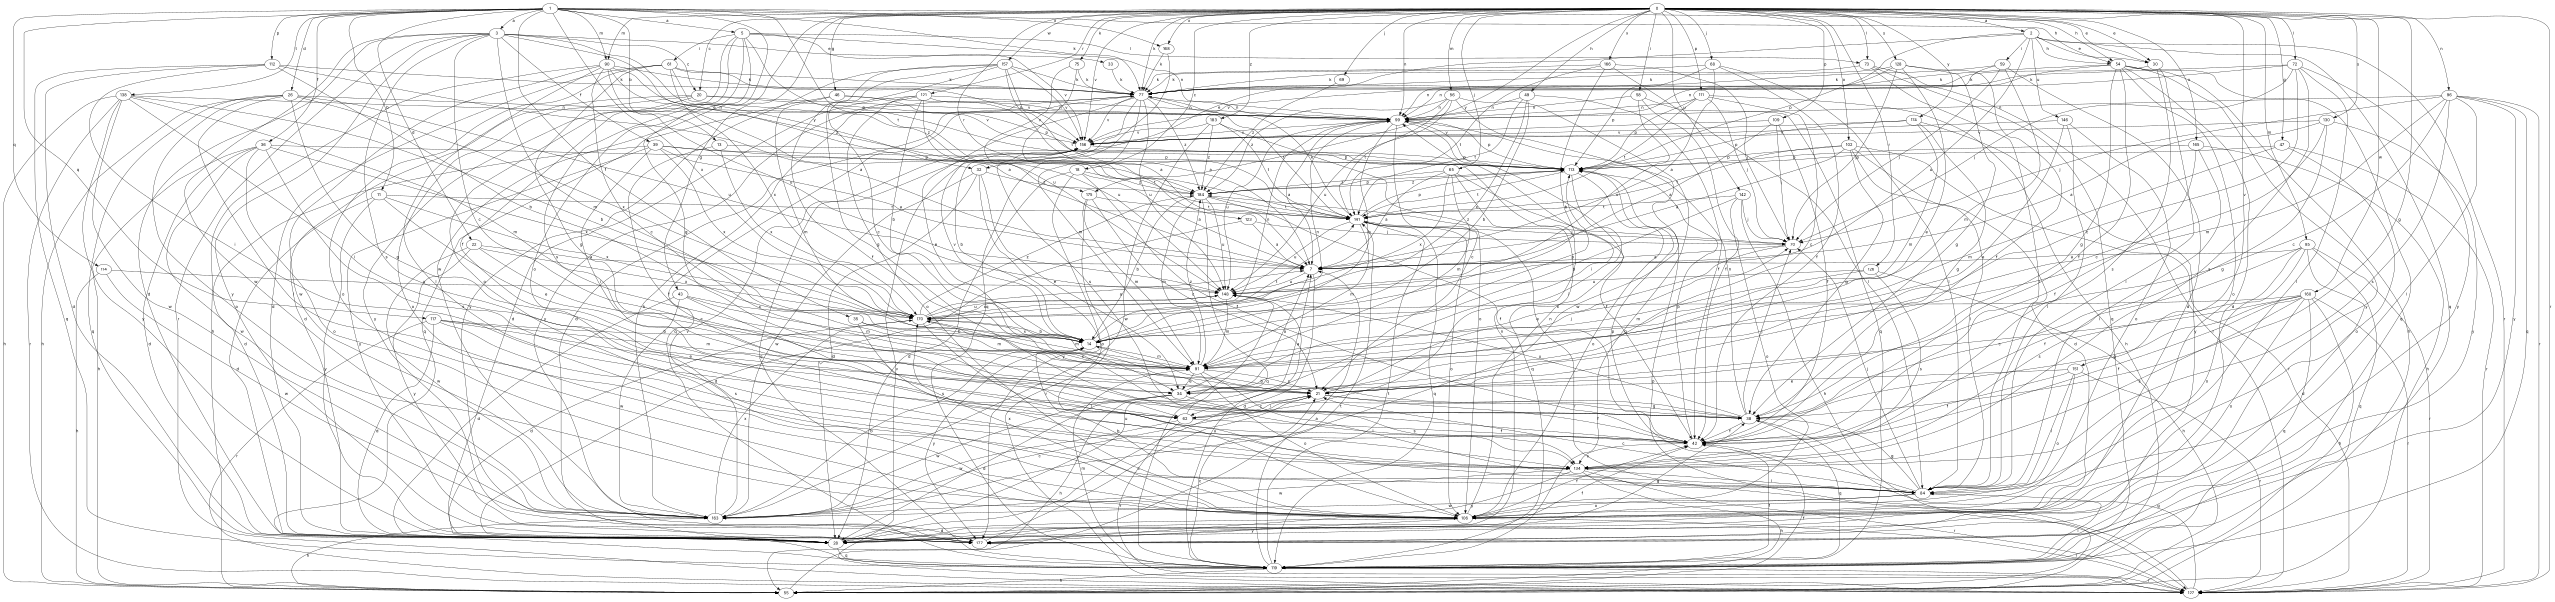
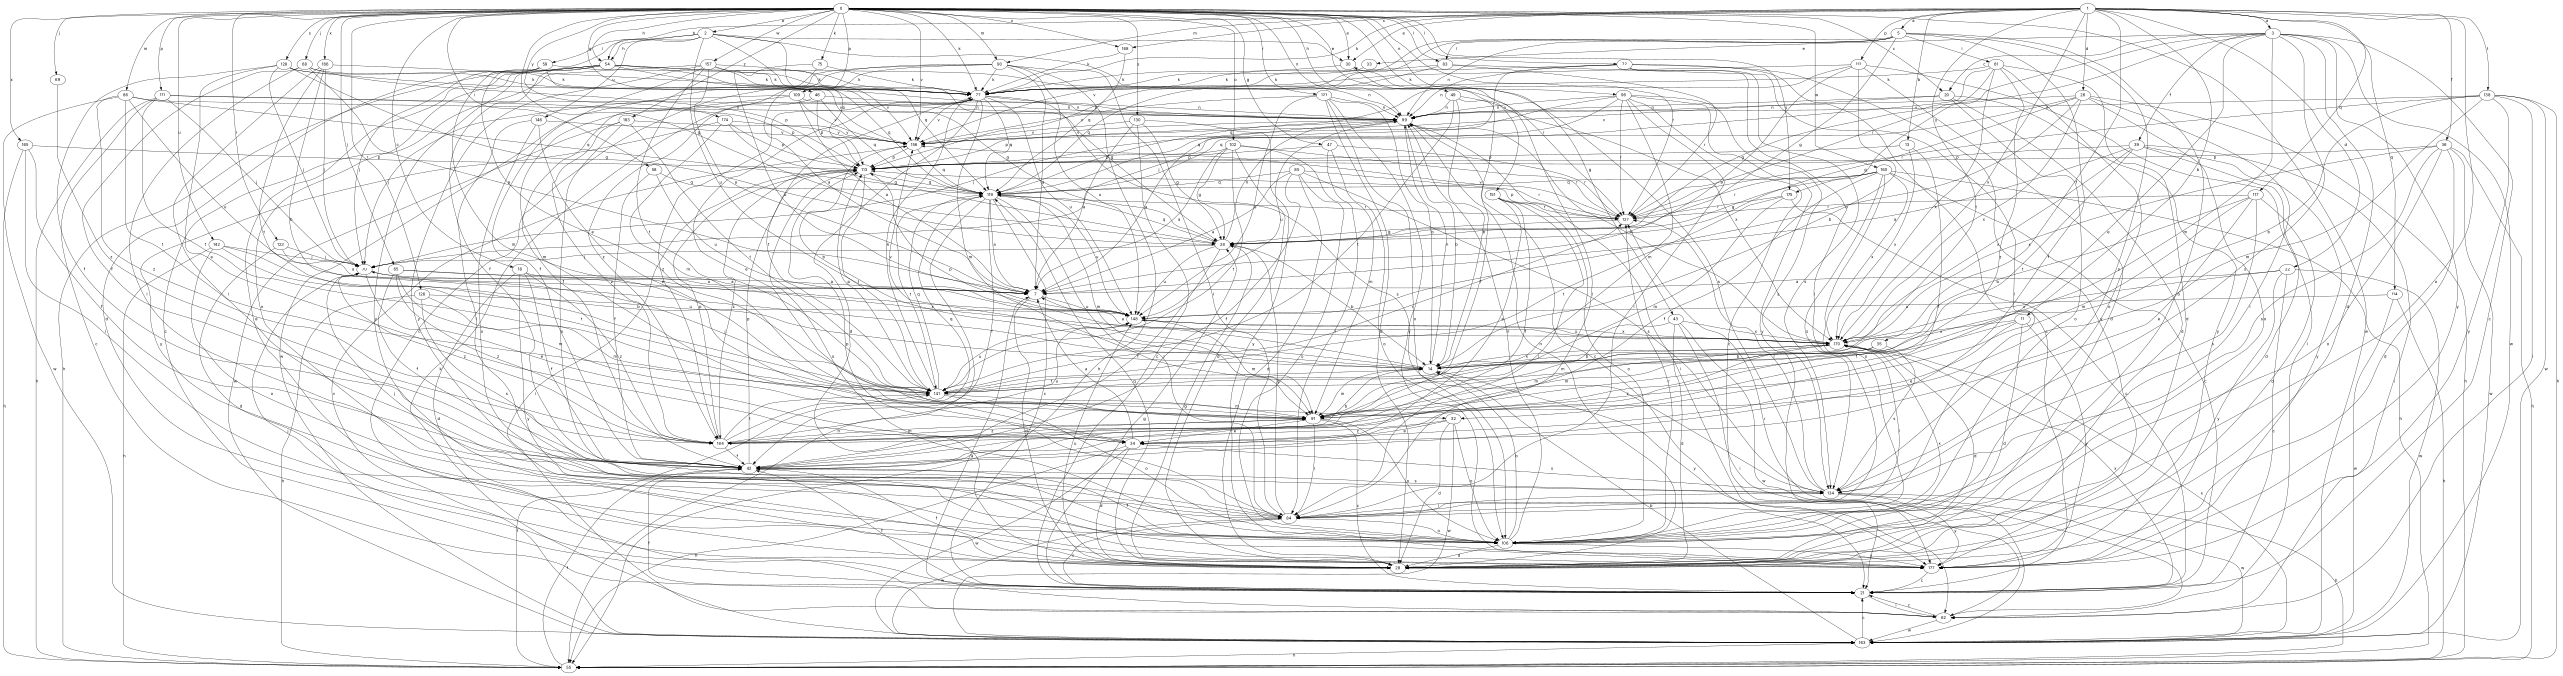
edge "0" -> "85": removed, label "m"
node "73": label "73" -> "83"
edge "58" -> "99": now "109" -> "99"
edge "30" -> "134": reversed
edge "65" -> "119": now "113" -> "119"
